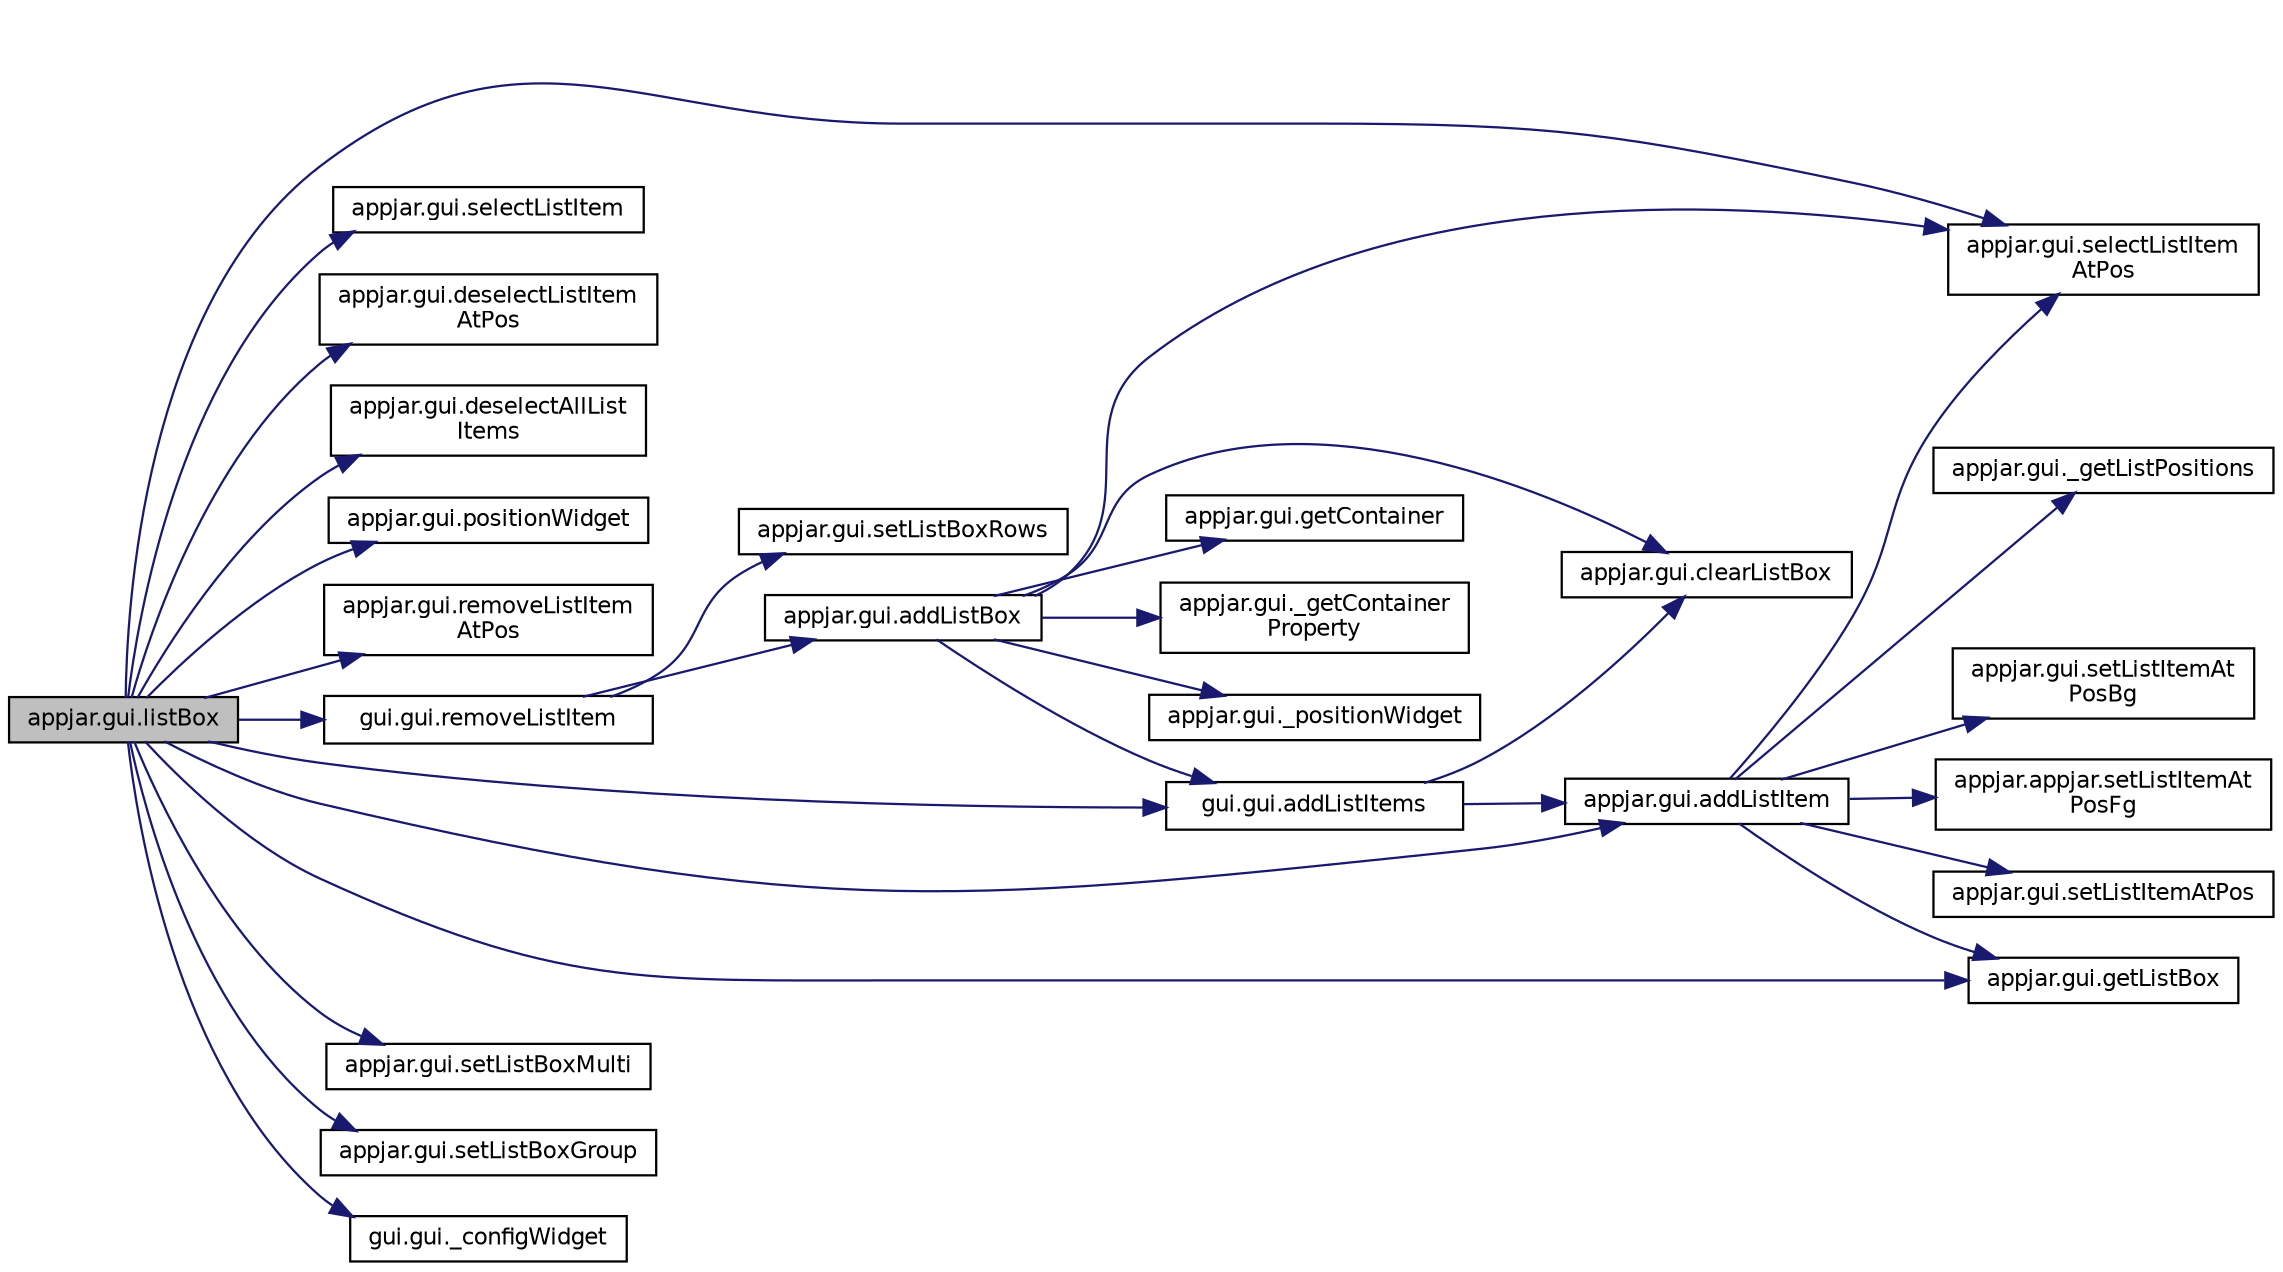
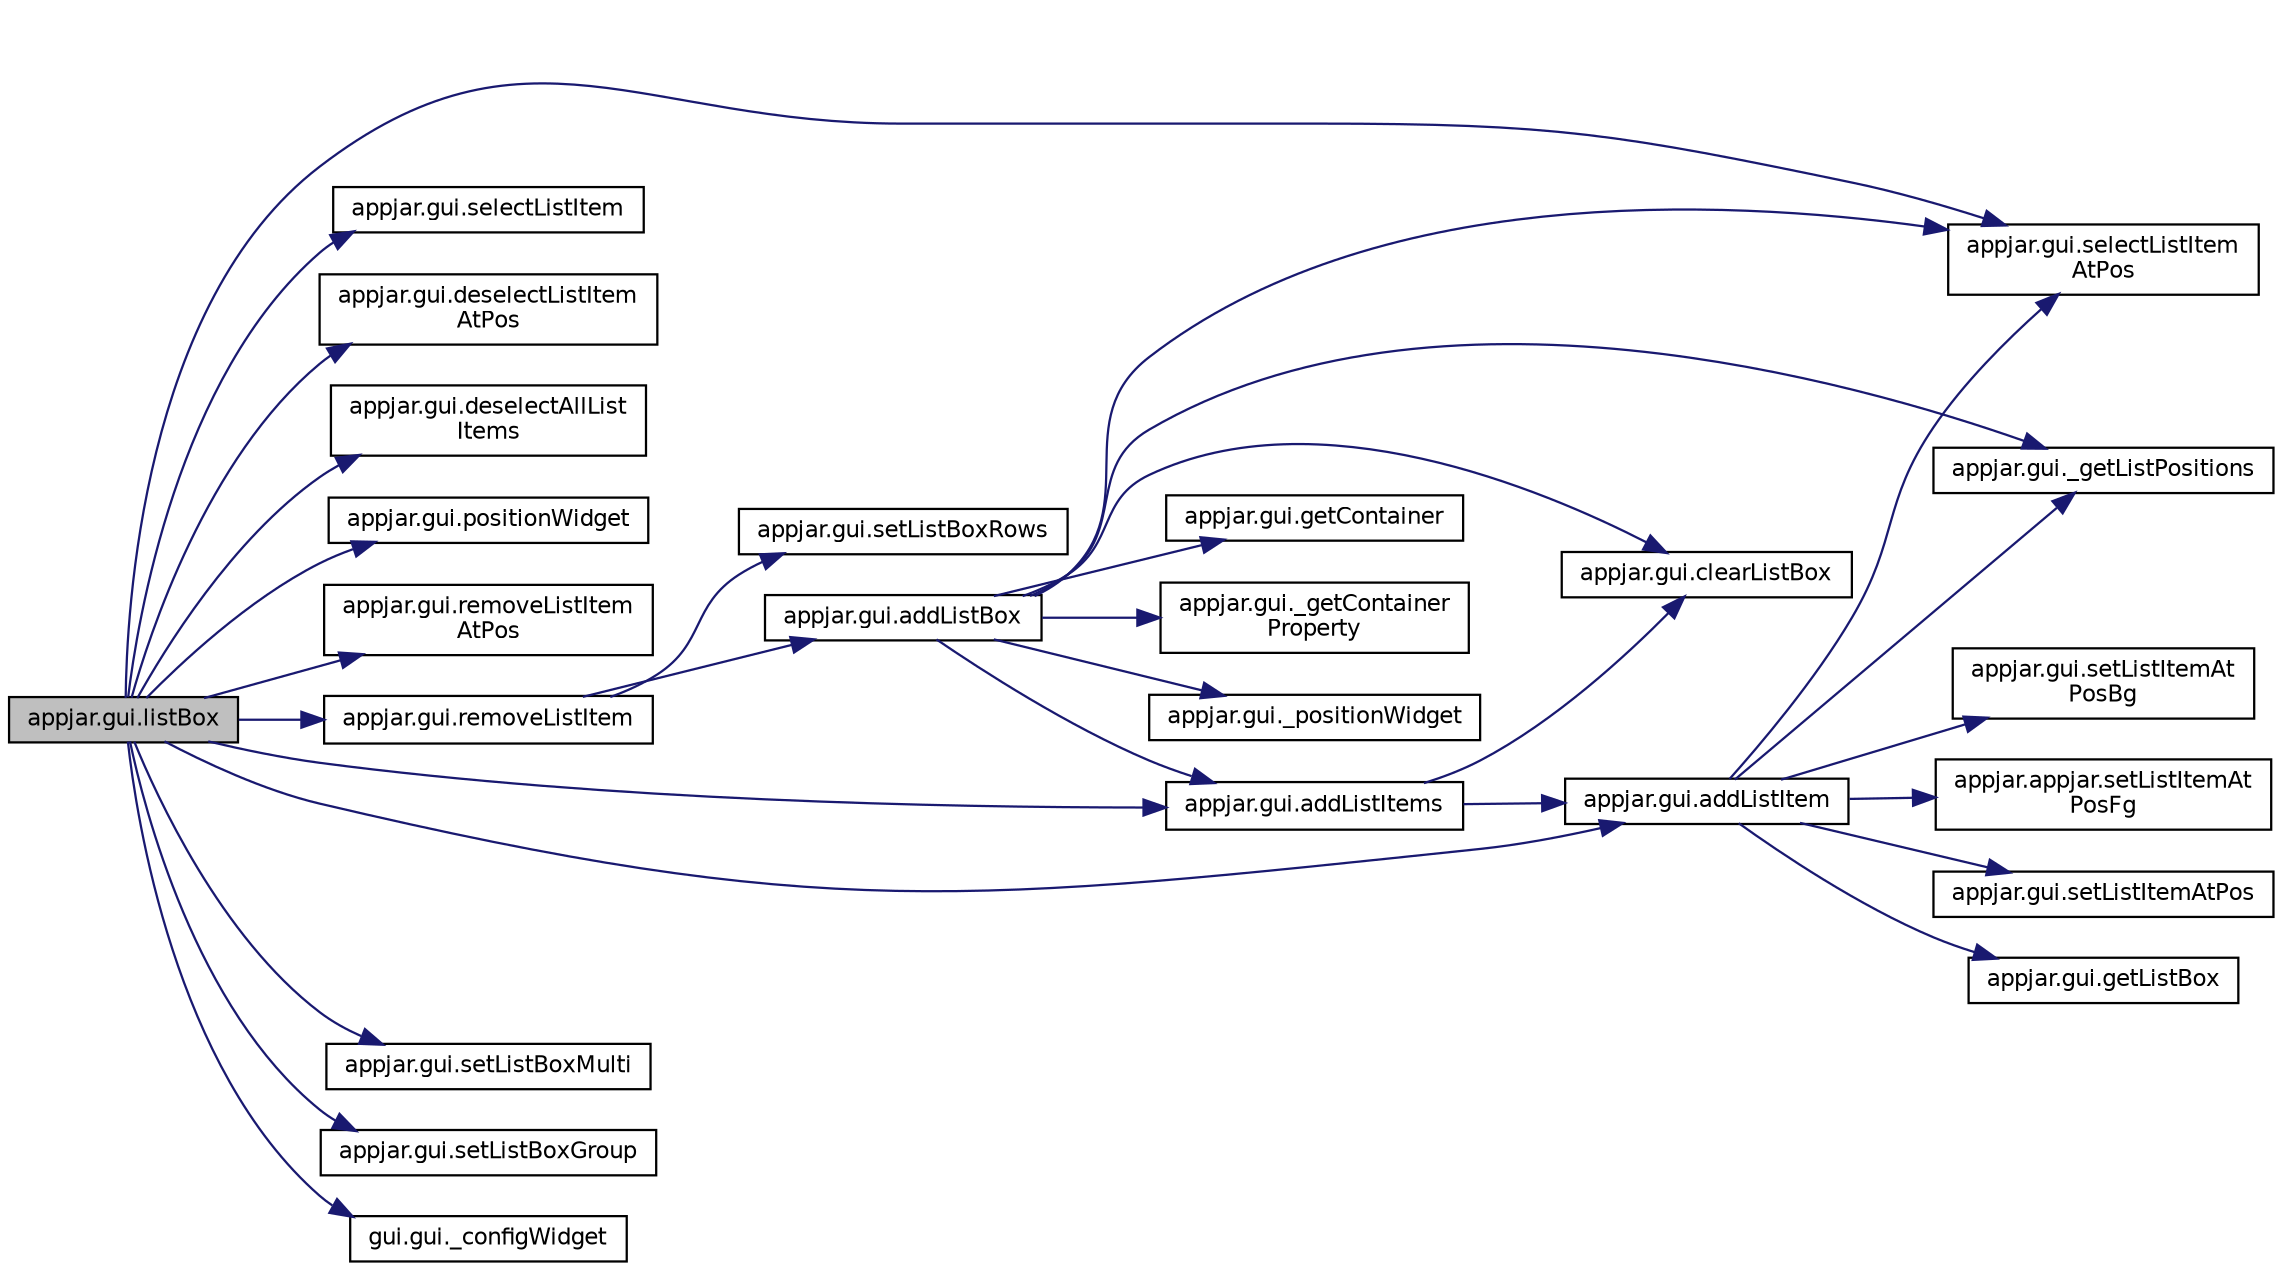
edge "appjar.gui.addListBox" -> "appjar.gui._getListPositions": added
node "gui.gui.removeListItem": label "gui.gui.removeListItem" -> "appjar.gui.removeListItem"
node "gui.gui.addListItems": label "gui.gui.addListItems" -> "appjar.gui.addListItems"
edge "appjar.gui.listBox" -> "appjar.gui.getListBox": removed
